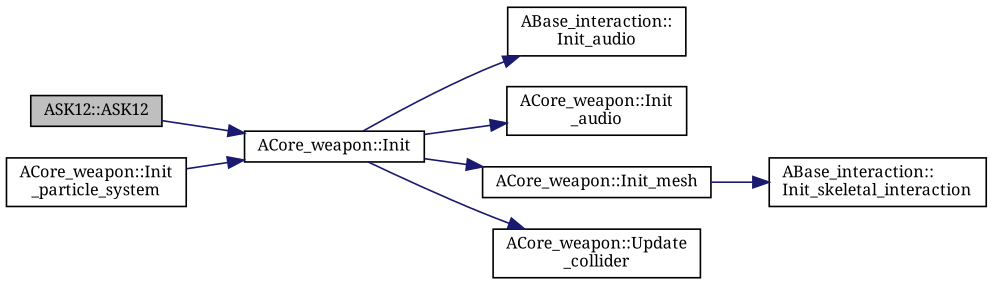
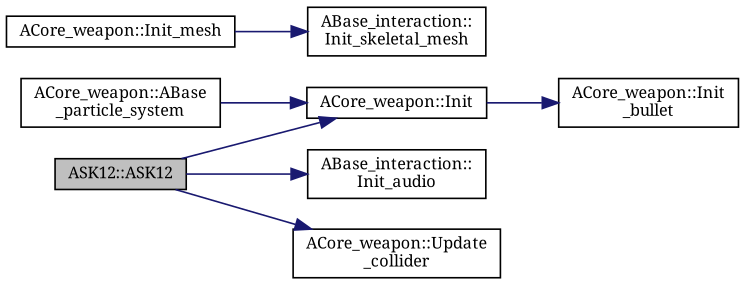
edge "ACore_weapon::Init" -> "ABase_interaction:: Init_audio": now "ASK12::ASK12" -> "ABase_interaction:: Init_audio"
node "ACore_weapon::Init _audio": label "ACore_weapon::Init _audio" -> "ACore_weapon::Init _bullet"
edge "ACore_weapon::Init" -> "ACore_weapon::Init_mesh": removed
node "ACore_weapon::Init _particle_system": label "ACore_weapon::Init _particle_system" -> "ACore_weapon::ABase _particle_system"
node "ABase_interaction:: Init_skeletal_interaction": label "ABase_interaction:: Init_skeletal_interaction" -> "ABase_interaction:: Init_skeletal_mesh"
edge "ACore_weapon::Init" -> "ACore_weapon::Update _collider": now "ASK12::ASK12" -> "ACore_weapon::Update _collider"
